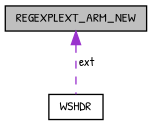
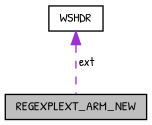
edge "WSHDR" -> "REGEXPLEXT_ARM_NEW": reversed
